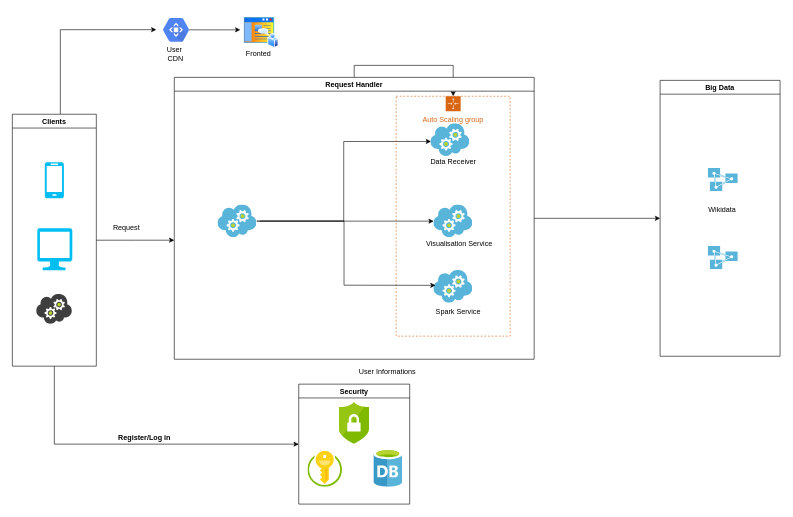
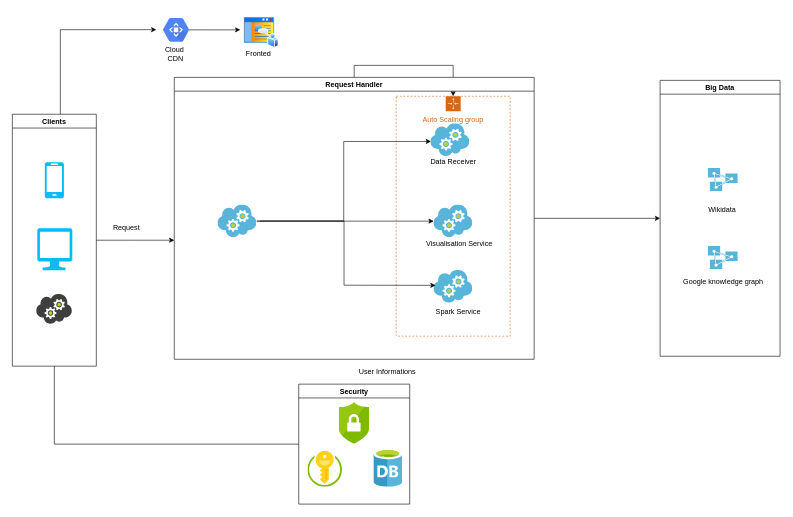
node "User CDN": label "User CDN" -> "Cloud CDN"
node "Google knowledge graph": added
node "Register/Log in": removed
edge "Clients" -> "Security": arrowhead classic -> none
